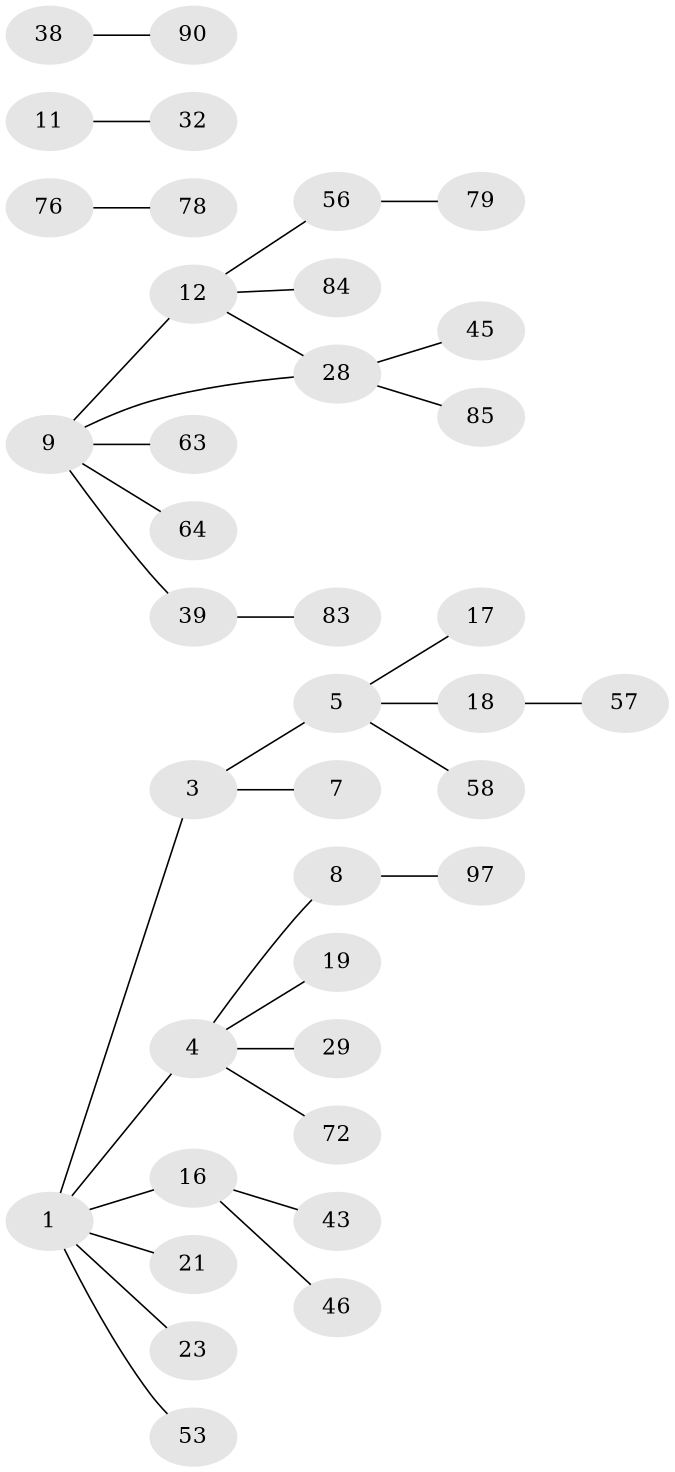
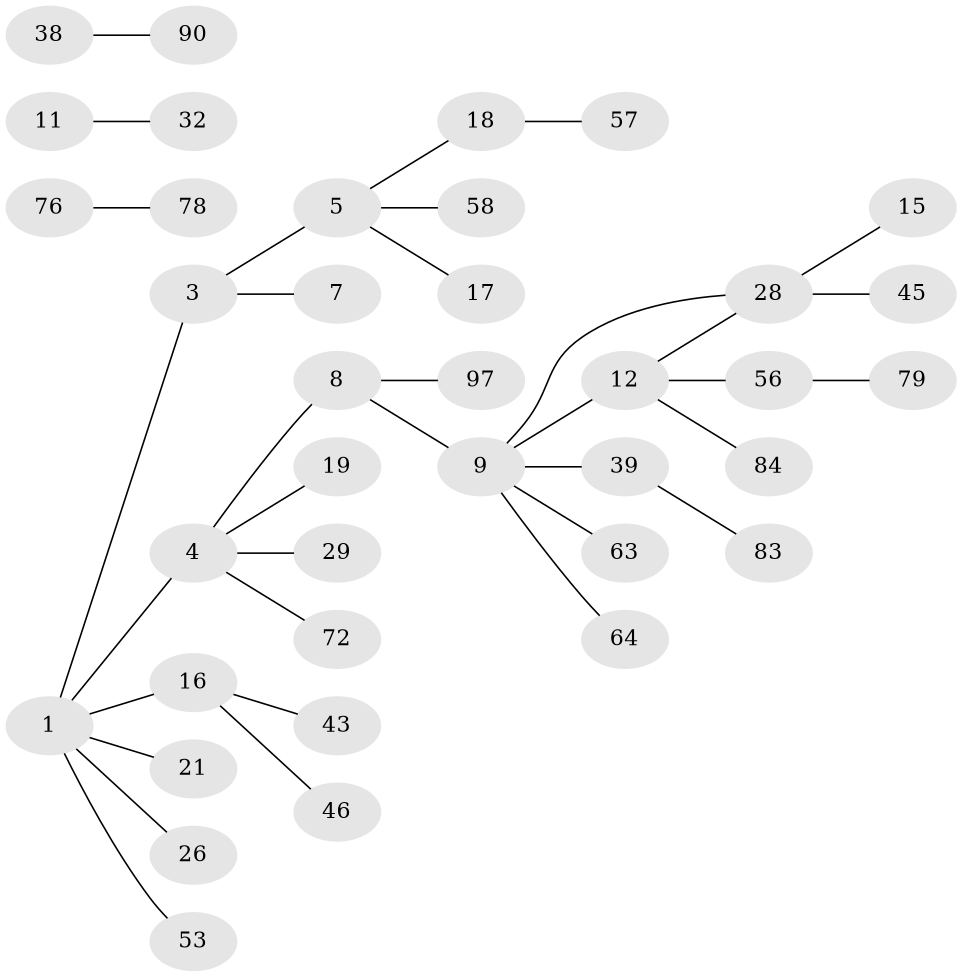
node "85": label "85" -> "15"
edge "8" -- "9": added
node "23": label "23" -> "26"
